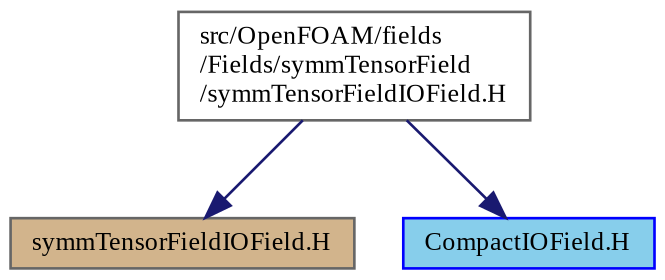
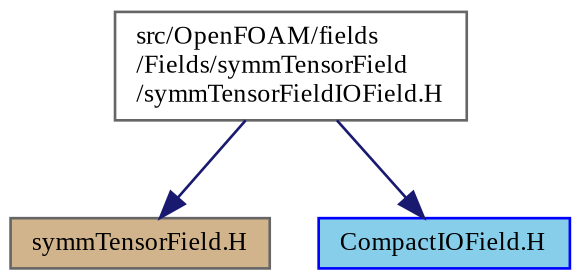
node "symmTensorFieldIOField.H": label "symmTensorFieldIOField.H" -> "symmTensorField.H"
